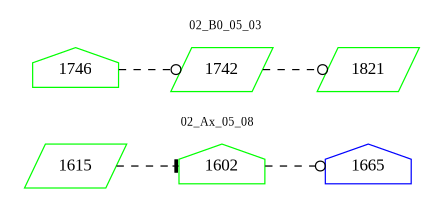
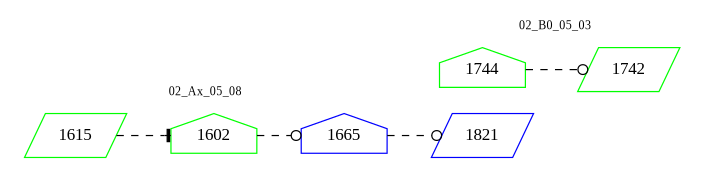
node "1746": label "1746" -> "1744"
edge "1742" -> "1821": now "1665" -> "1821"
node "1821": color green -> blue
